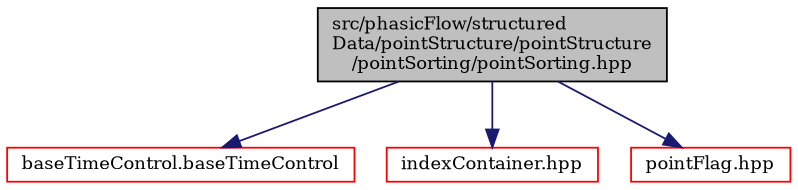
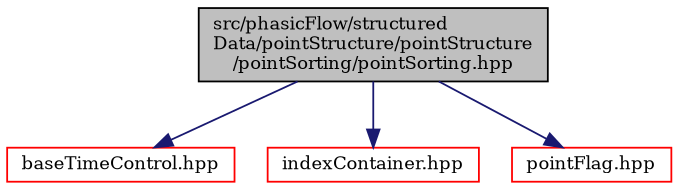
node "baseTimeControl.baseTimeControl": label "baseTimeControl.baseTimeControl" -> "baseTimeControl.hpp"
